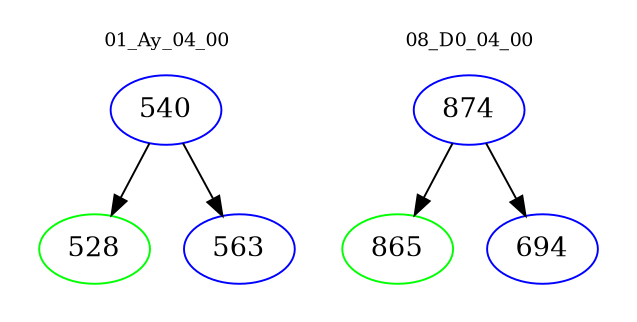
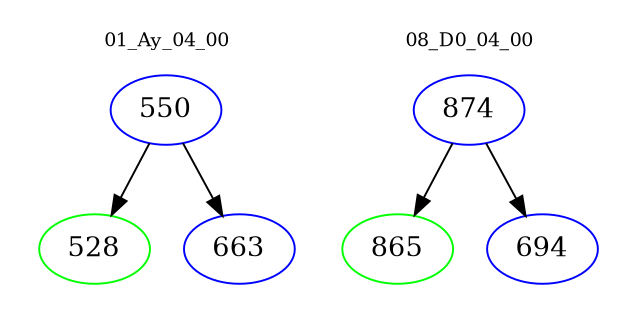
node "540": label "540" -> "550"
node "563": label "563" -> "663"
